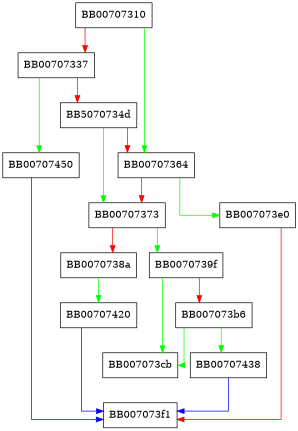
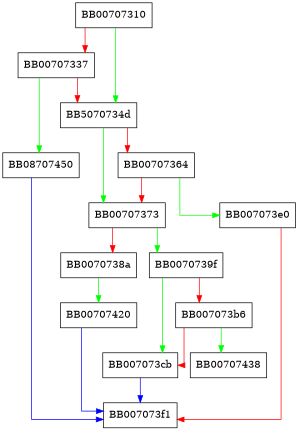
edge "BB00707310" -> "BB00707364": now "BB00707310" -> "BB5070734d"
node "BB00707450": label "BB00707450" -> "BB08707450"
edge "BB007073b6" -> "BB007073cb": color green -> red
edge "BB00707438" -> "BB007073f1": now "BB007073cb" -> "BB007073f1"
